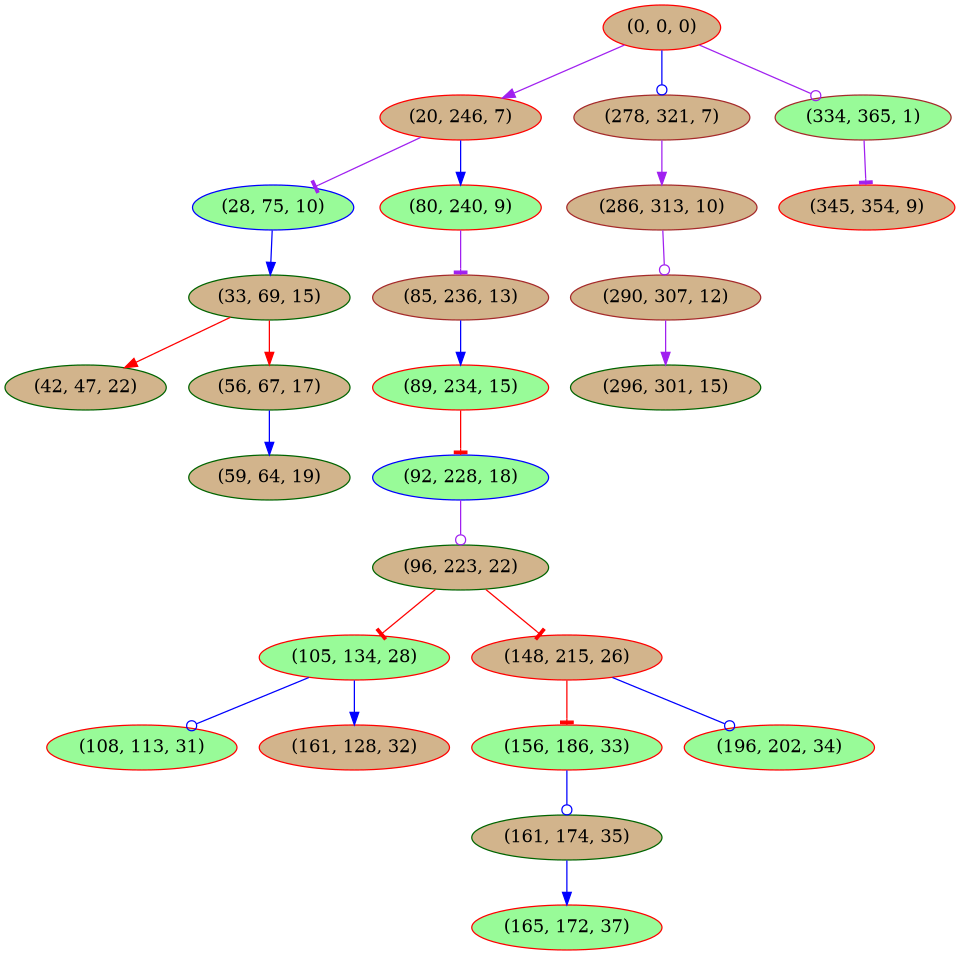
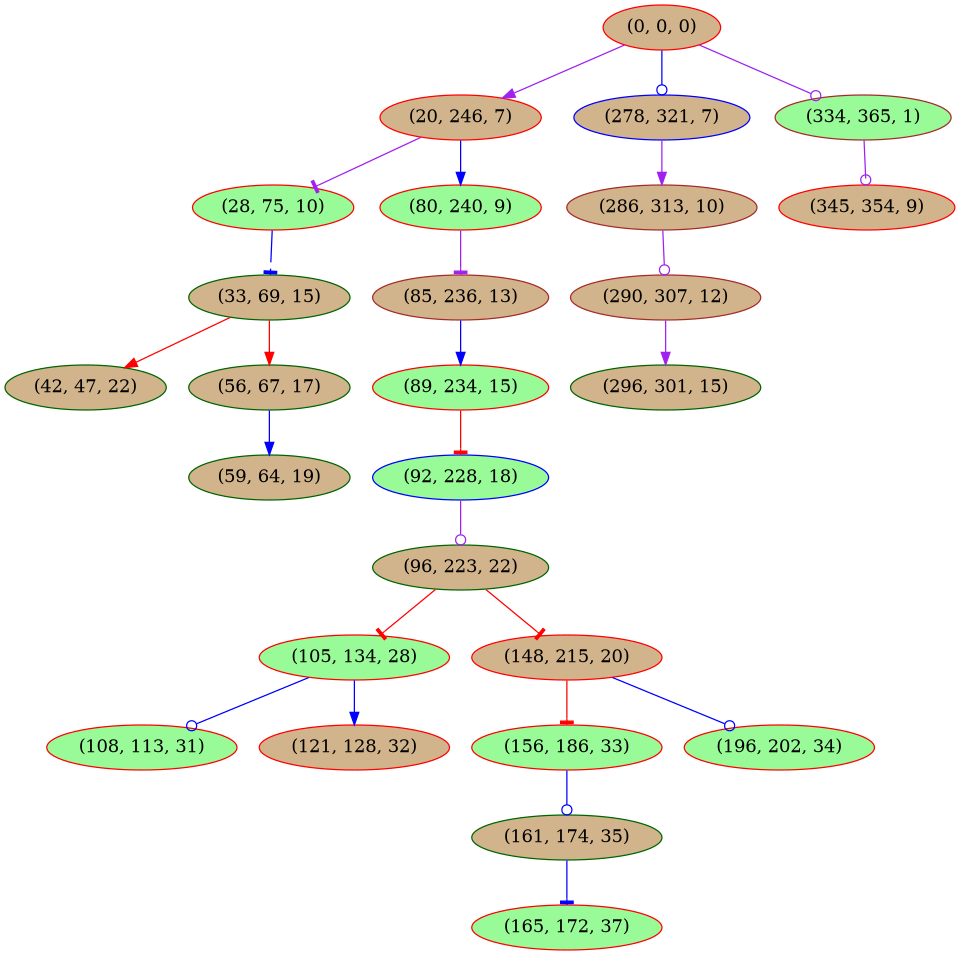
node "(278, 321, 7)": color brown -> blue
edge "(334, 365, 1)" -> "(345, 354, 9)": arrowhead tee -> odot
node "(28, 75, 10)": color blue -> red
edge "(28, 75, 10)" -> "(33, 69, 15)": arrowhead normal -> tee
node "(148, 215, 26)": label "(148, 215, 26)" -> "(148, 215, 20)"
node "(161, 128, 32)": label "(161, 128, 32)" -> "(121, 128, 32)"
edge "(161, 174, 35)" -> "(165, 172, 37)": arrowhead normal -> tee
